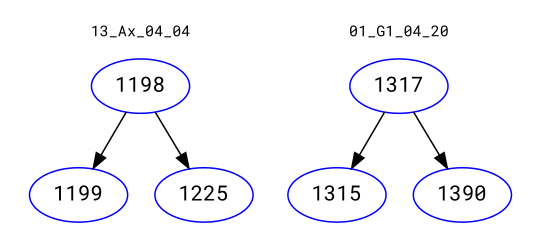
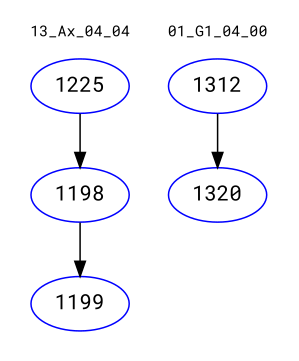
cluster "01_G1_04_20": label "01_G1_04_20" -> "01_G1_04_00"
node "1317": label "1317" -> "1312"
edge "1198" -> "1225": reversed
node "1315": removed
node "1390": label "1390" -> "1320"
